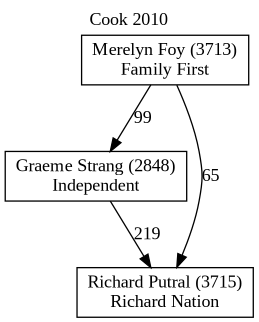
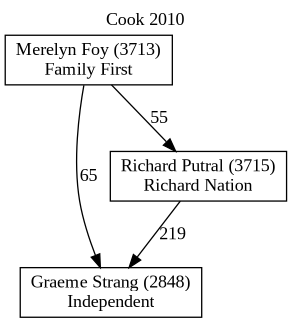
edge "Merelyn Foy (3713) Family First" -> "Graeme Strang (2848) Independent": label "99" -> "65"
edge "Merelyn Foy (3713) Family First" -> "Richard Putral (3715) Richard Nation": label "65" -> "55"
edge "Graeme Strang (2848) Independent" -> "Richard Putral (3715) Richard Nation": reversed
